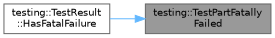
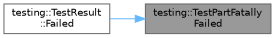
node "testing::TestResult ::HasFatalFailure": label "testing::TestResult ::HasFatalFailure" -> "testing::TestResult ::Failed"
